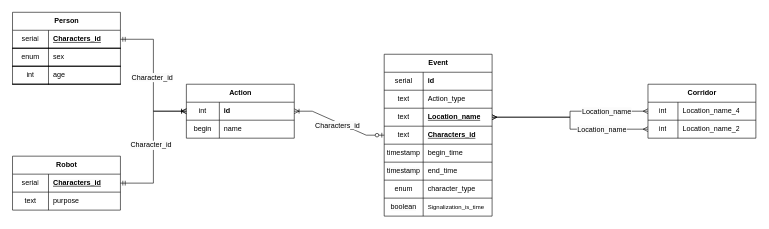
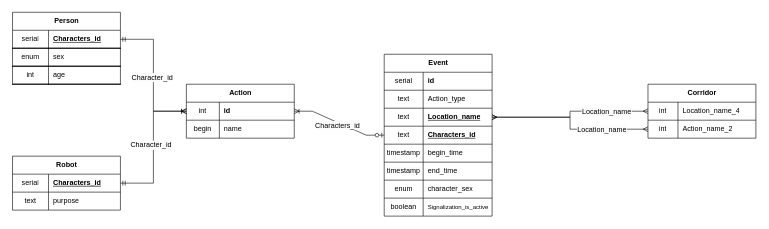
node "Location_name_2": label "Location_name_2" -> "Action_name_2"
node "character_type": label "character_type" -> "character_sex"
node "Signalization_is_time": label "Signalization_is_time" -> "Signalization_is_active"
